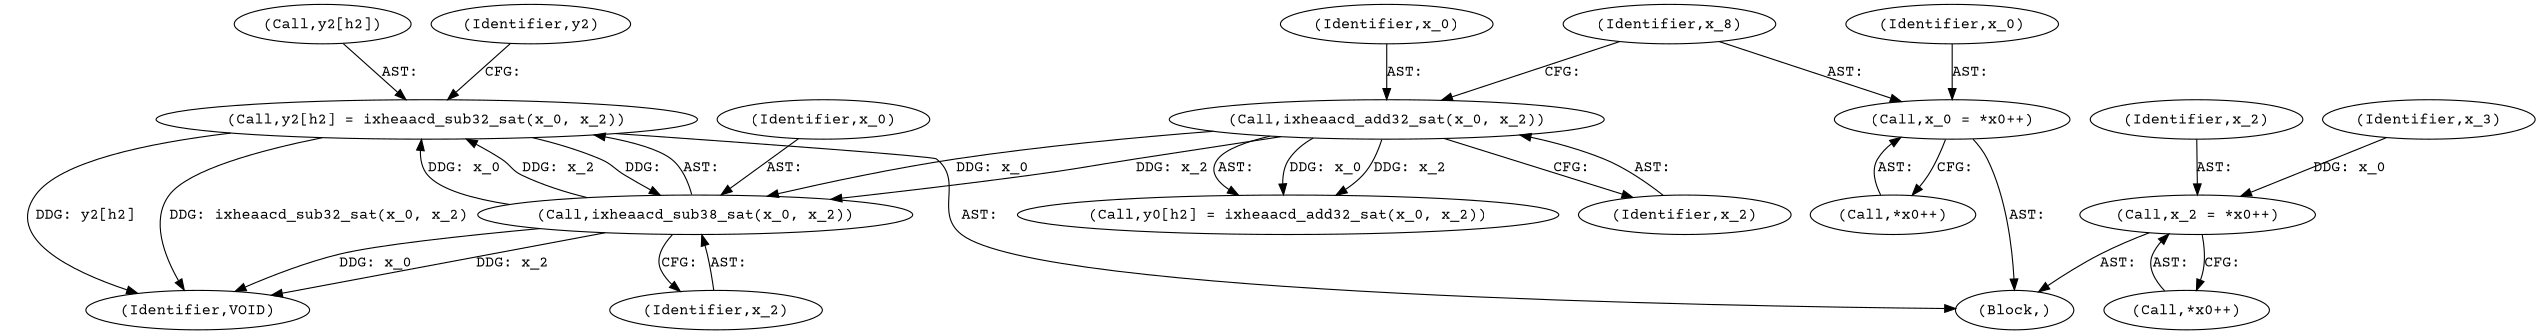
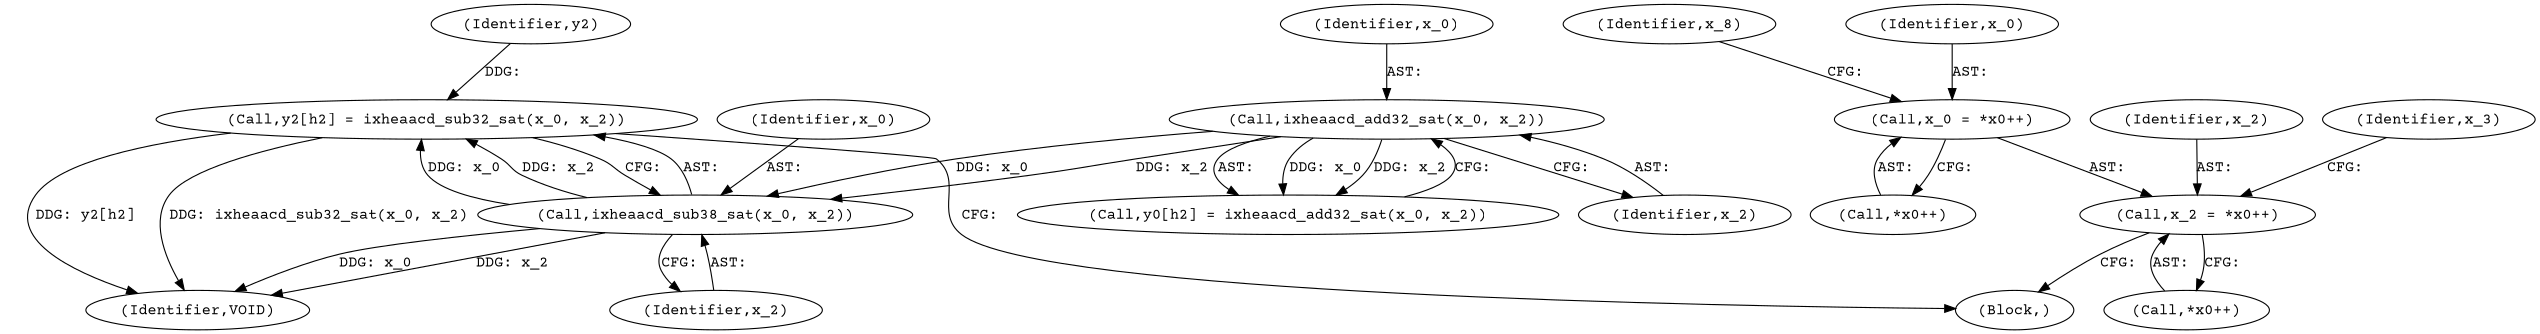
node "(Call,y2[h2])": removed
edge "(Identifier,x_8)" -> "(Call,ixheaacd_add32_sat(x_0, x_2))": now "(Call,y0[h2] = ixheaacd_add32_sat(x_0, x_2))" -> "(Call,ixheaacd_add32_sat(x_0, x_2))"
edge "(Identifier,y2)" -> "(Call,y2[h2] = ixheaacd_sub32_sat(x_0, x_2))": label "CFG: " -> "DDG: "
edge "(Identifier,x_8)" -> "(Call,x_0 = *x0++)": label "AST: " -> "CFG: "
edge "(Call,y2[h2] = ixheaacd_sub32_sat(x_0, x_2))" -> "(Call,ixheaacd_sub38_sat(x_0, x_2))": label "DDG: " -> "CFG: "
edge "(Identifier,x_3)" -> "(Call,x_2 = *x0++)": label "DDG: x_0" -> "CFG: "
edge "(Call,x_0 = *x0++)" -> "(Block,)": now "(Call,x_0 = *x0++)" -> "(Call,x_2 = *x0++)"
edge "(Call,y2[h2] = ixheaacd_sub32_sat(x_0, x_2))" -> "(Block,)": label "AST: " -> "CFG: "
edge "(Call,x_2 = *x0++)" -> "(Block,)": label "AST: " -> "CFG: "
